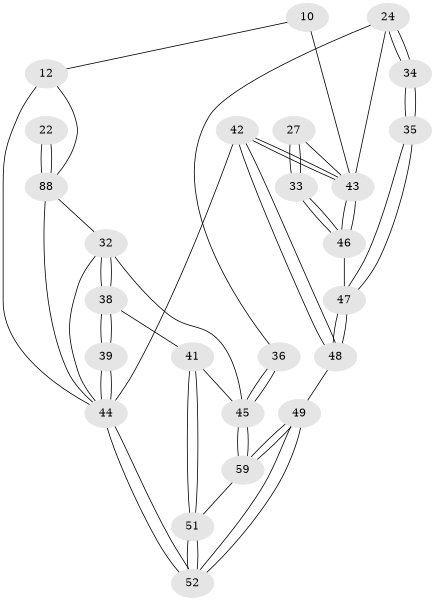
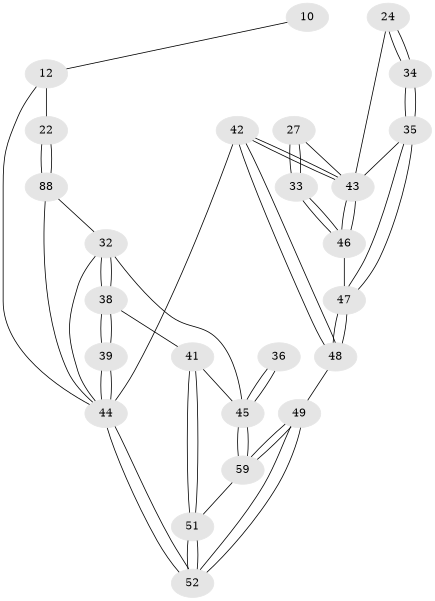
edge "10" -- "43": now "35" -- "43"
edge "12" -- "88": now "12" -- "22"
edge "24" -- "36": removed
